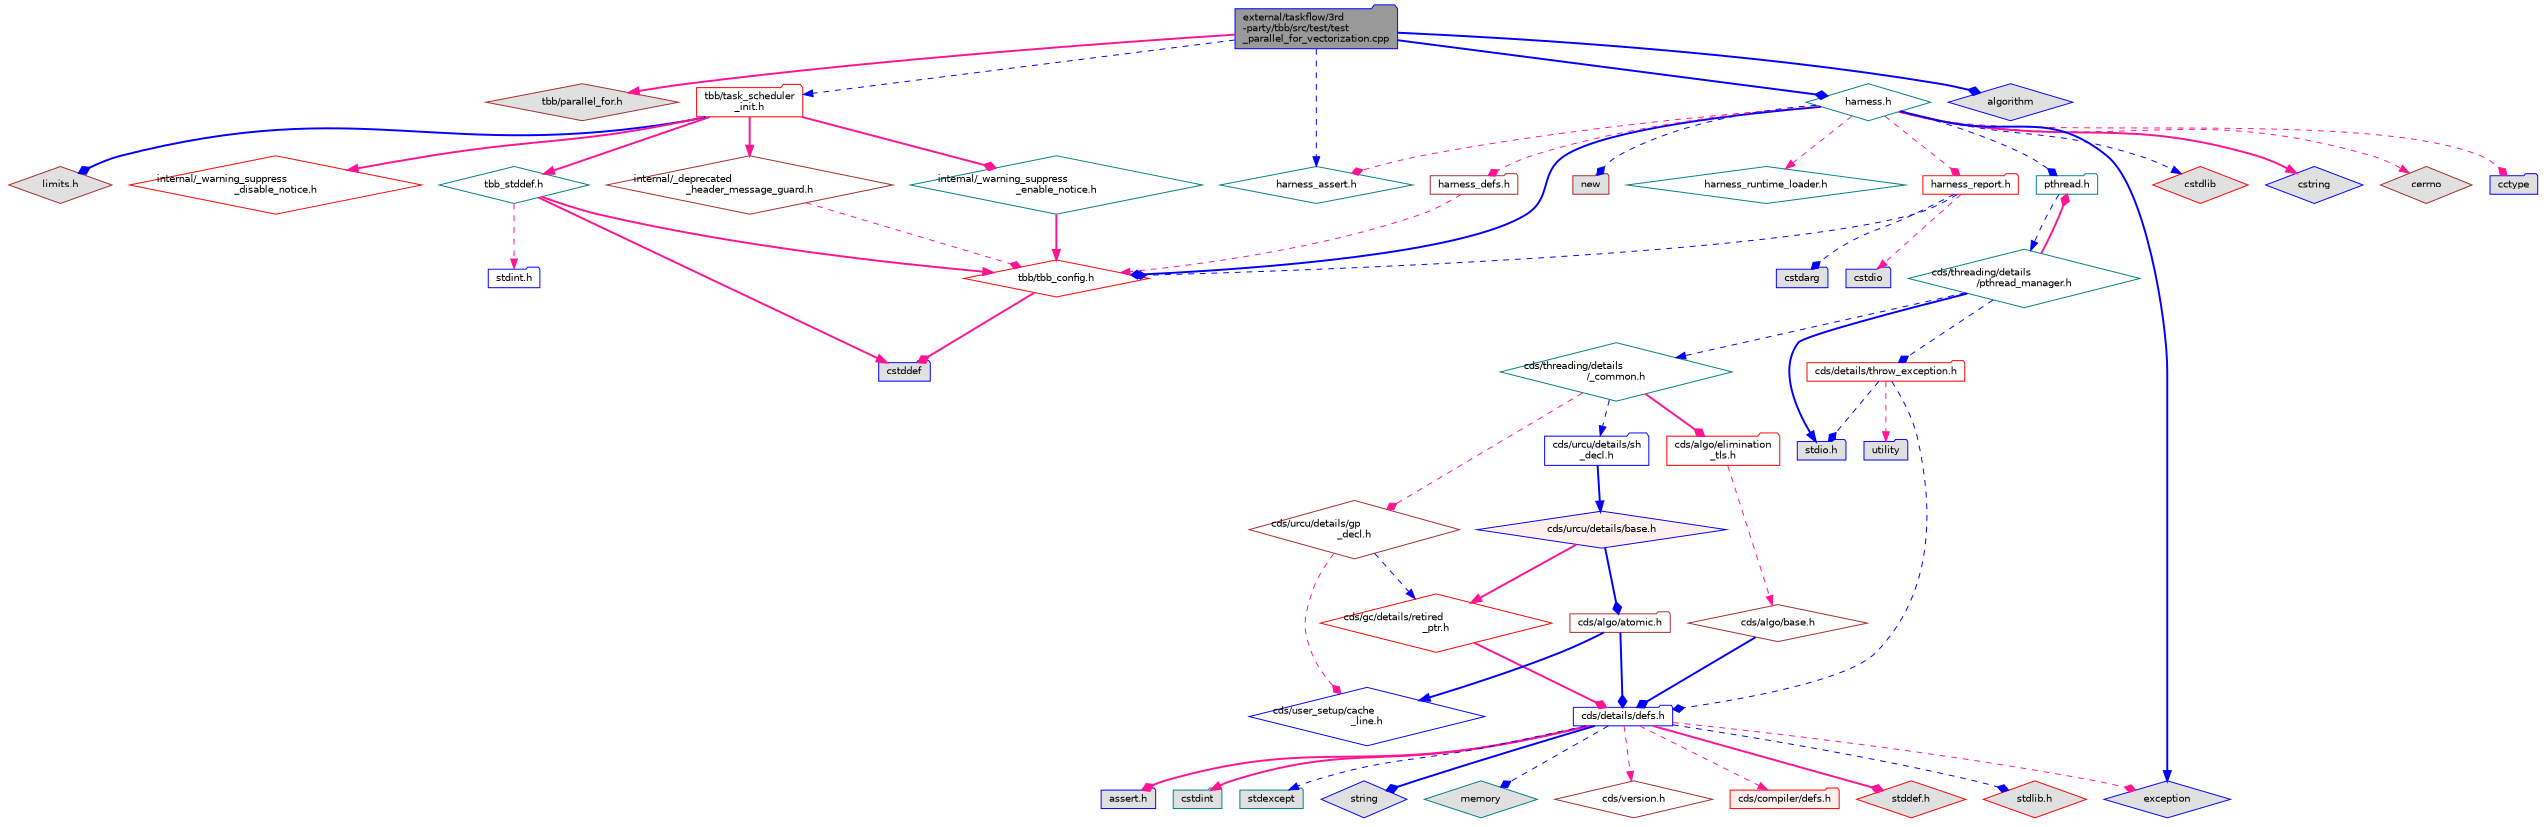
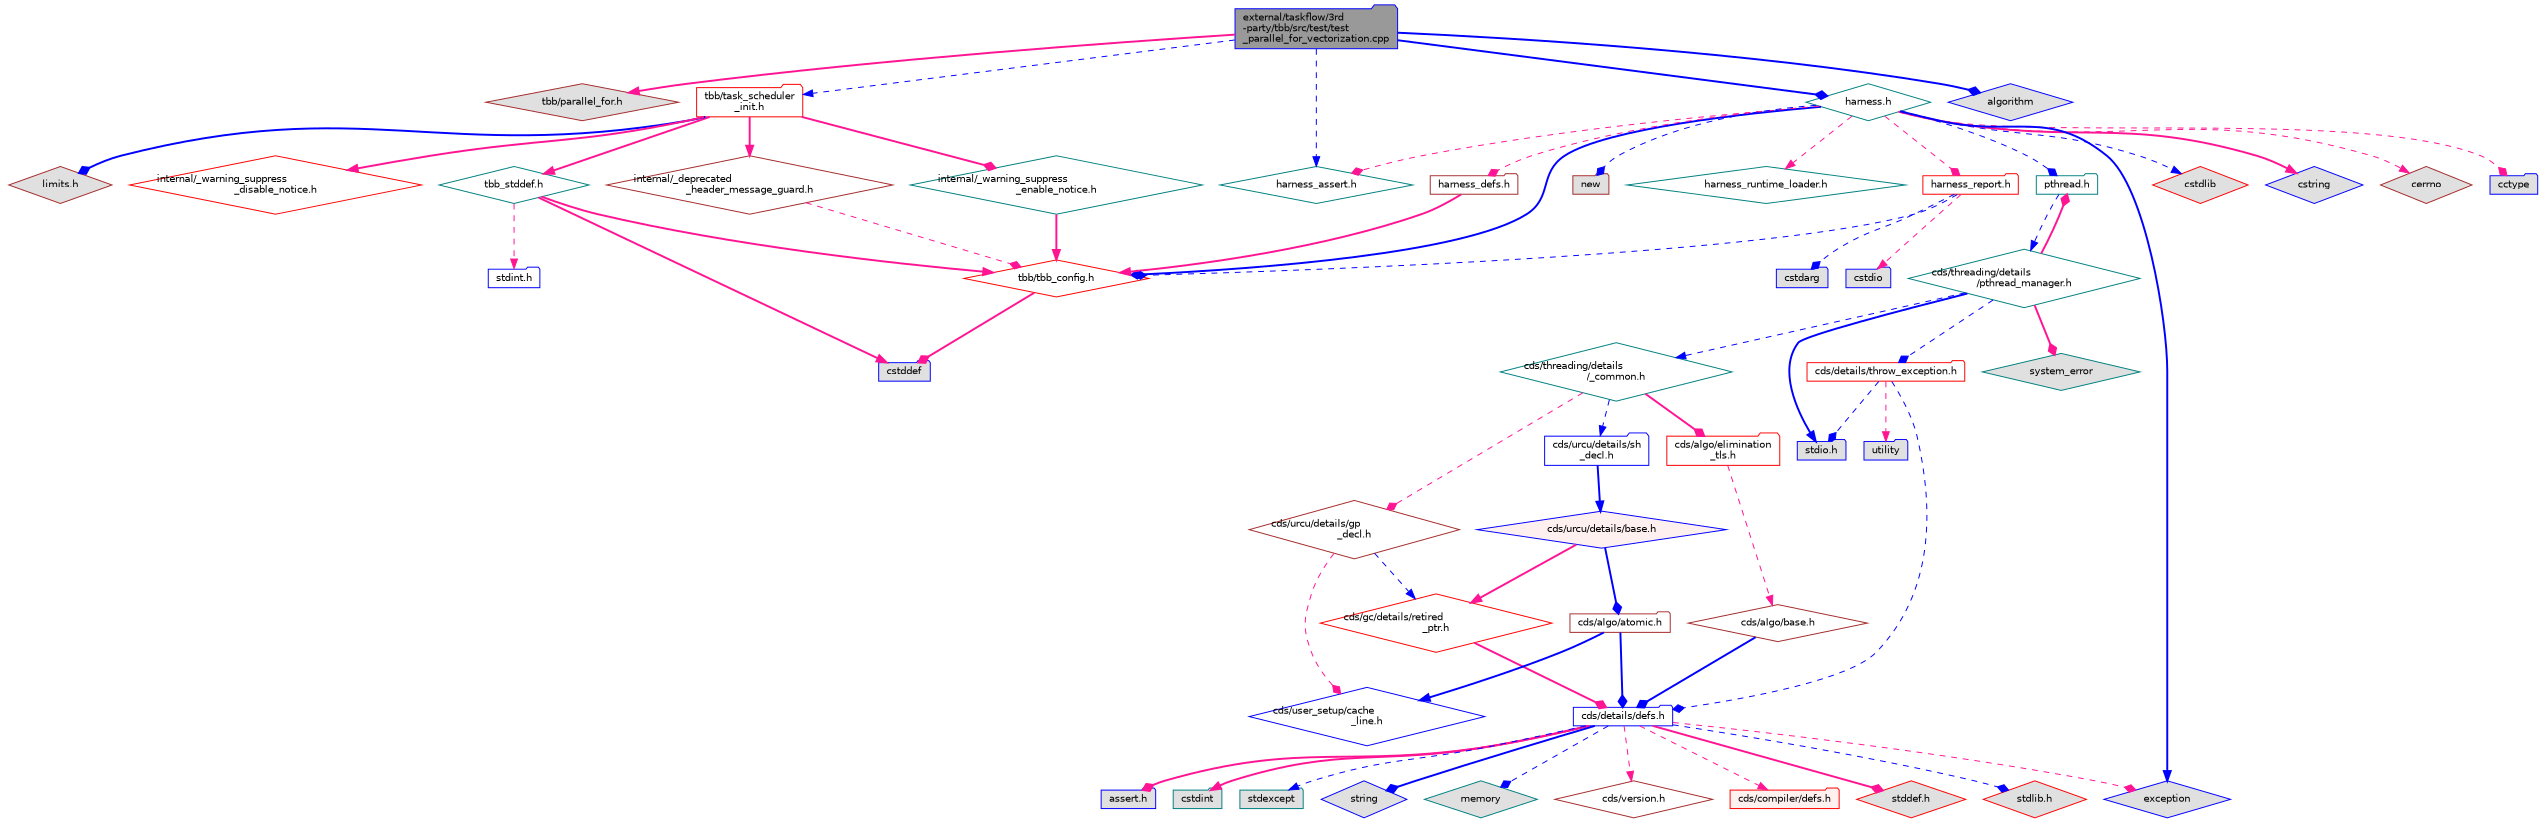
edge "harness_defs.h" -> "tbb/tbb_config.h": style dashed -> bold
node "system_error": added
